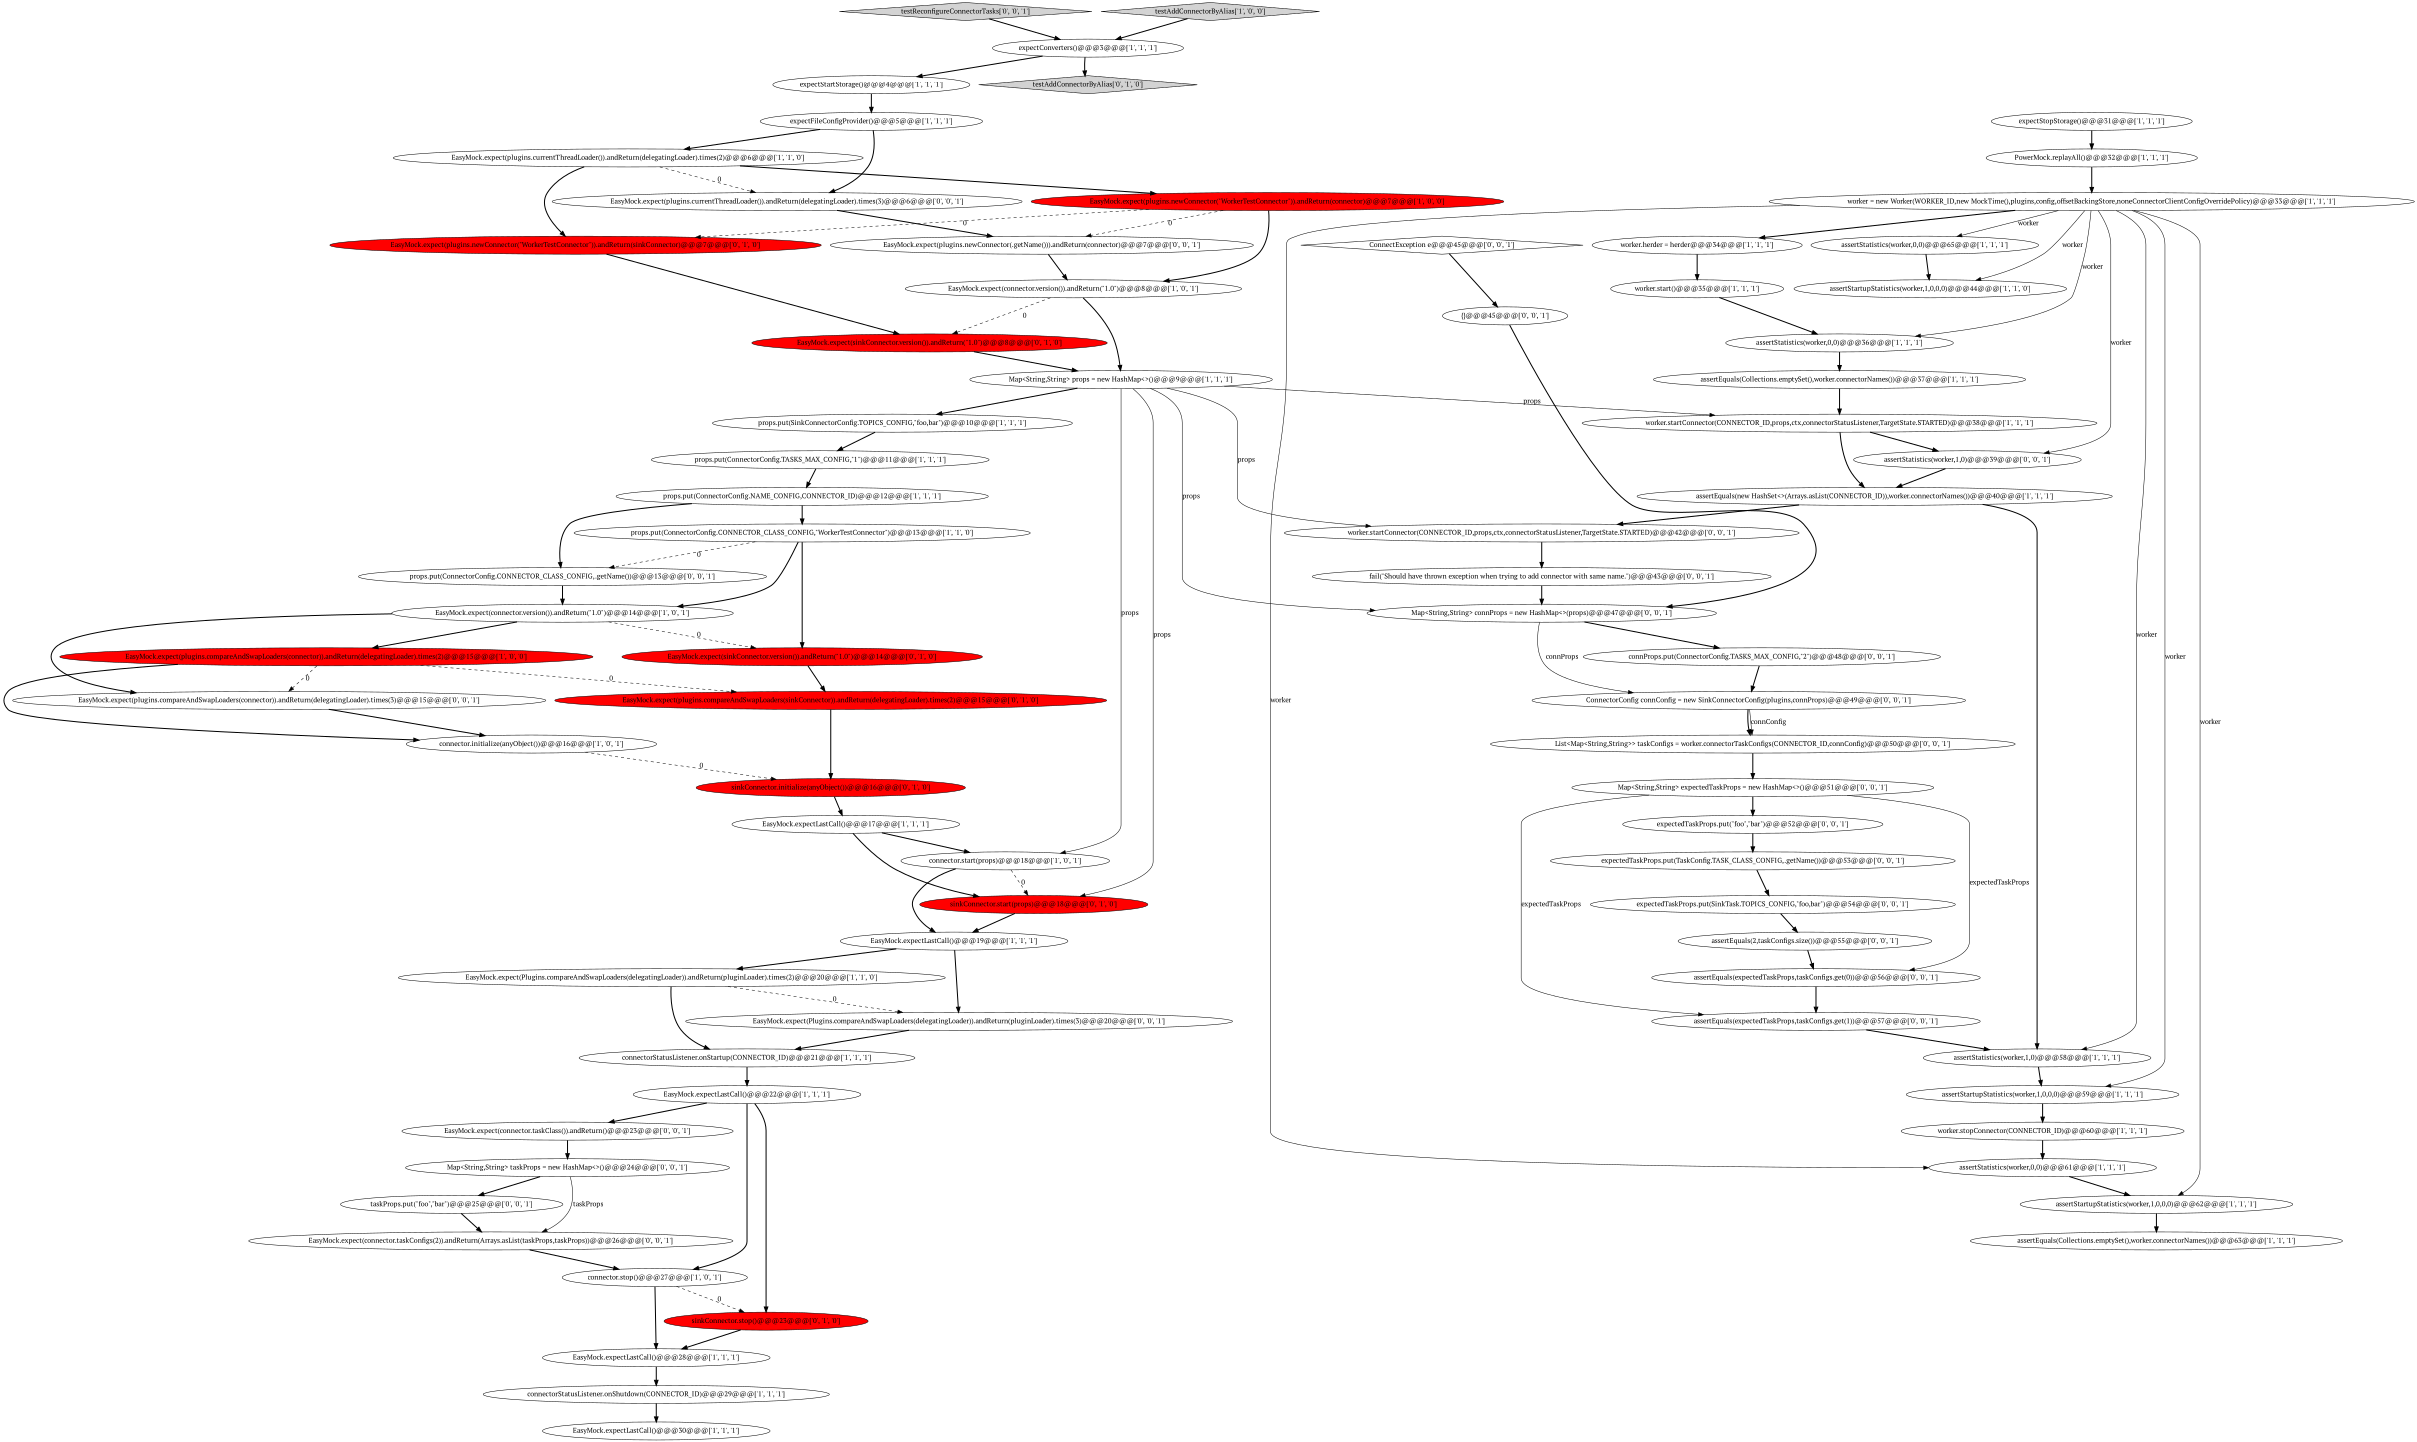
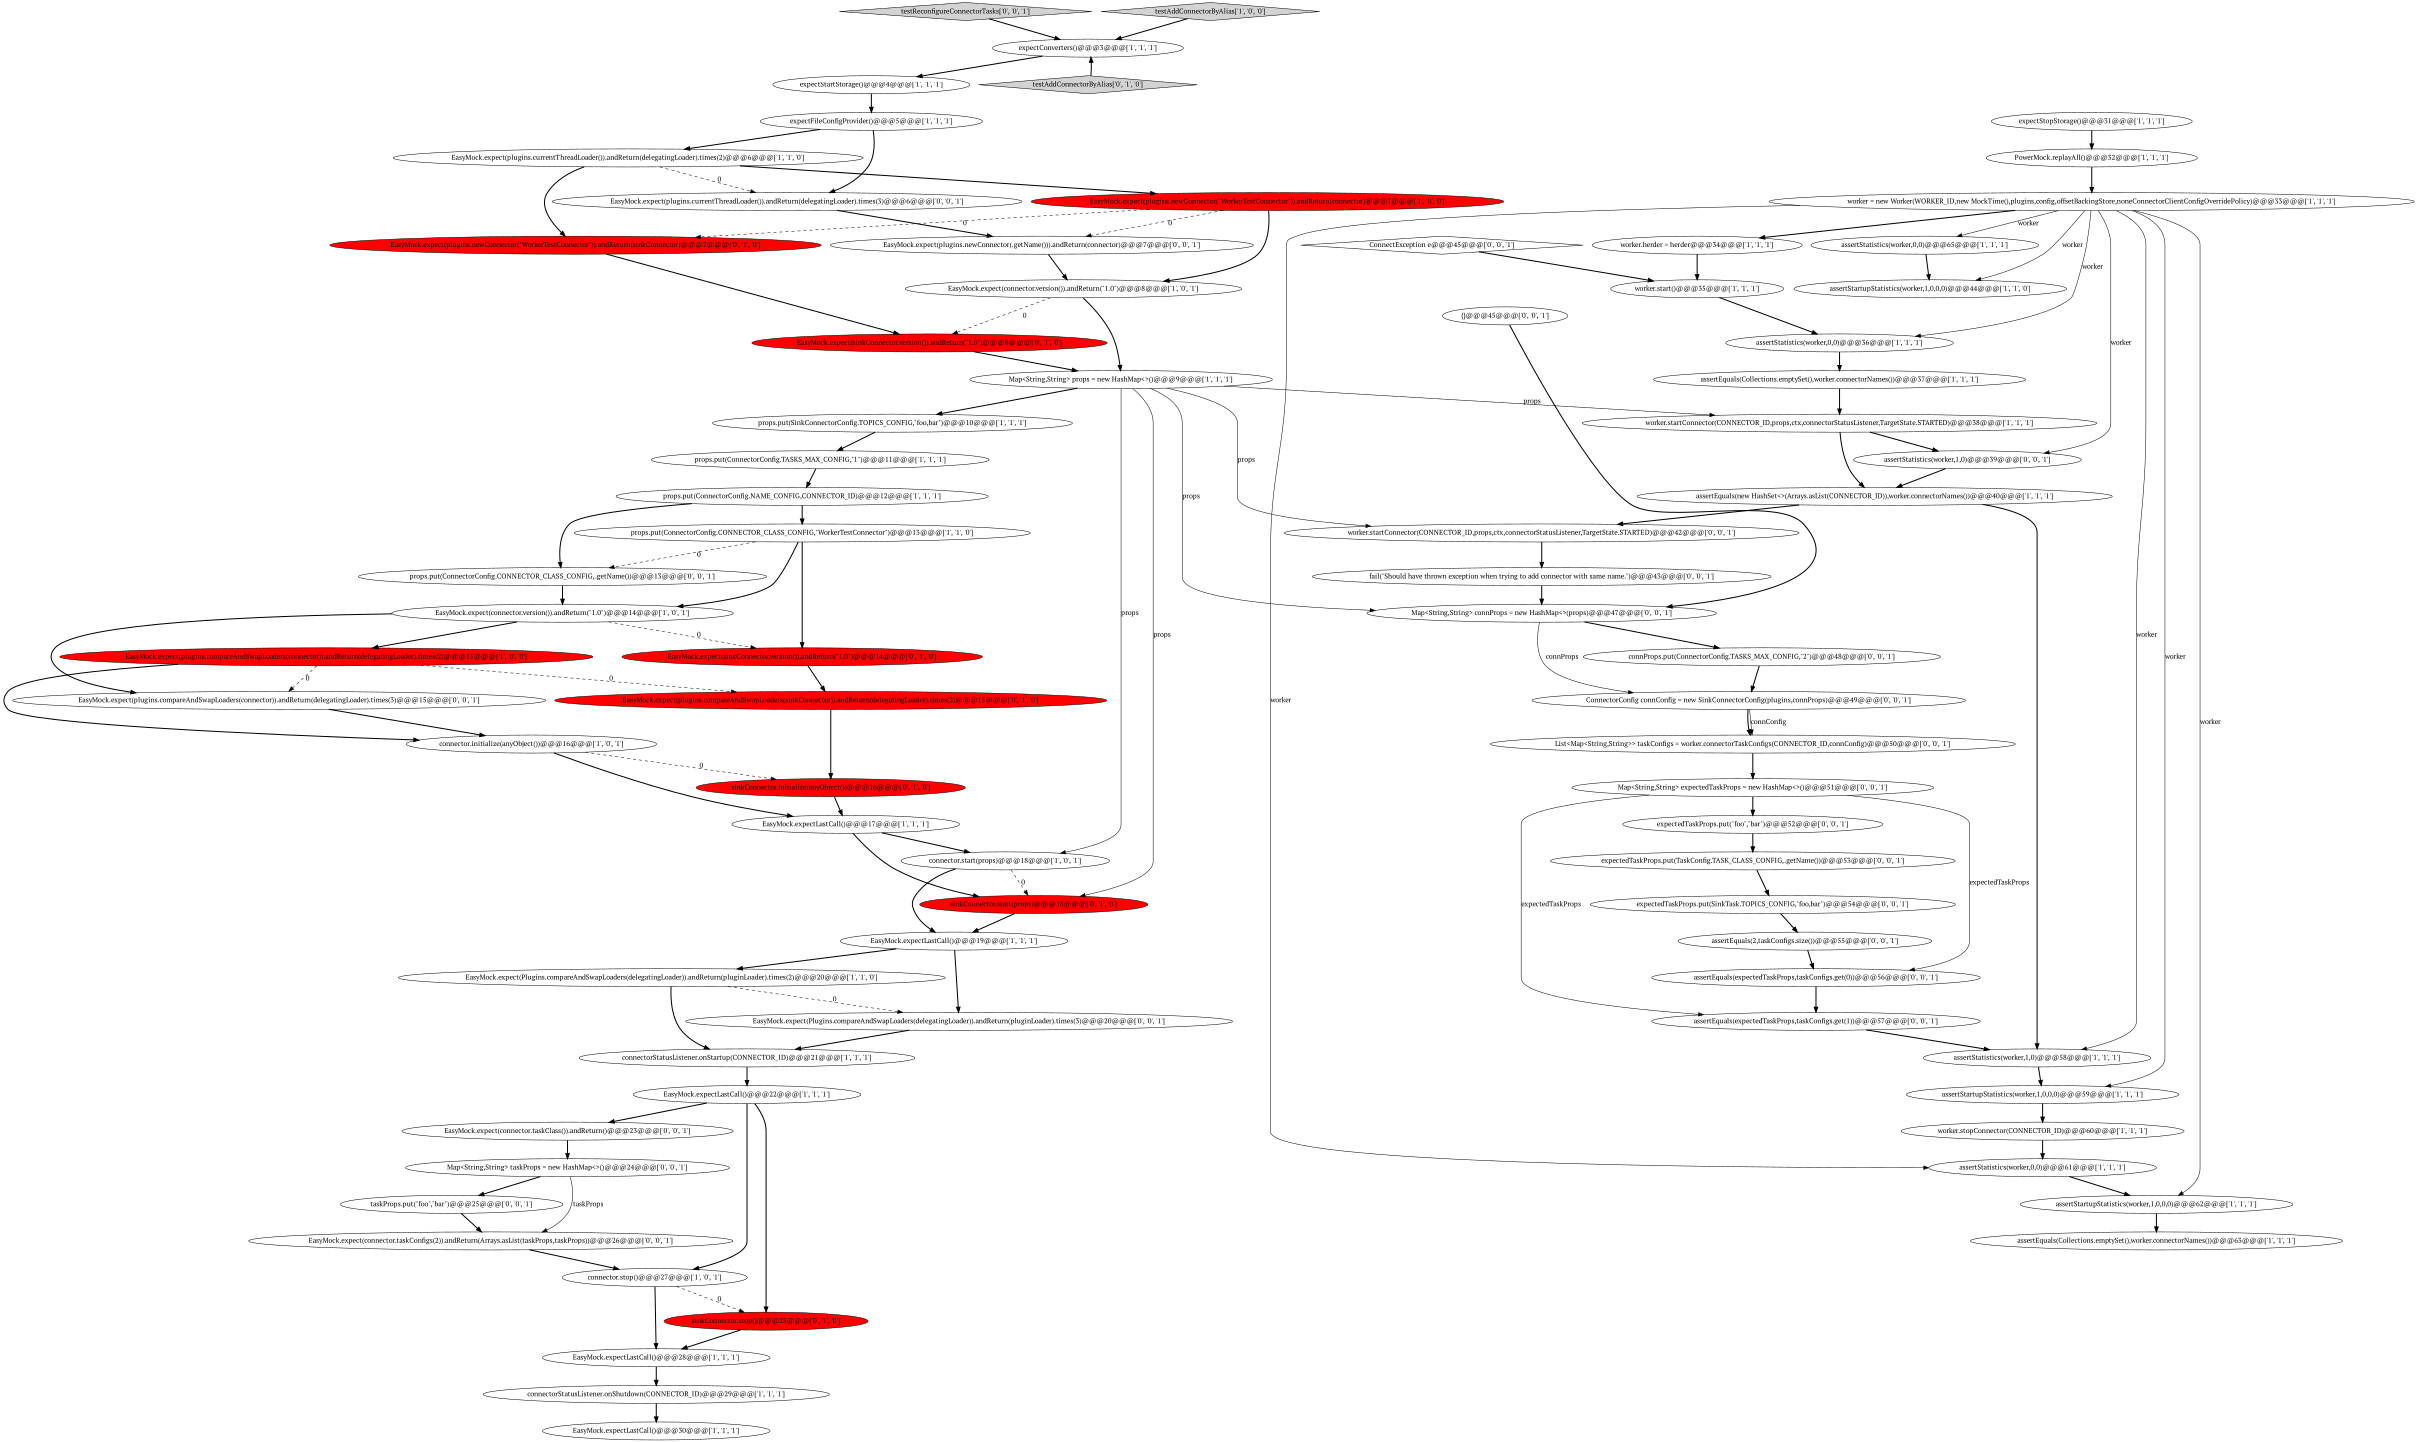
edge "expectConverters()@@@3@@@['1', '1', '1']" -> "testAddConnectorByAlias['0', '1', '0']": reversed
edge "ConnectException e@@@45@@@['0', '0', '1']" -> "{}@@@45@@@['0', '0', '1']": now "ConnectException e@@@45@@@['0', '0', '1']" -> "worker.start()@@@35@@@['1', '1', '1']"
edge "connector.initialize(anyObject())@@@16@@@['1', '0', '1']" -> "EasyMock.expectLastCall()@@@17@@@['1', '1', '1']": added
